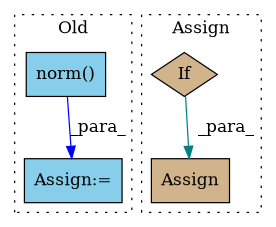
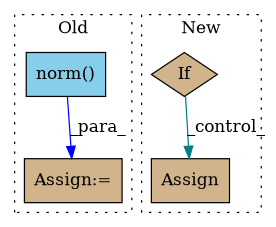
cluster "Assign": label "Assign" -> "New"
edge "If" -> "Assign": label "_para_" -> "_control_"
node "Assign:=": fillcolor skyblue -> tan
